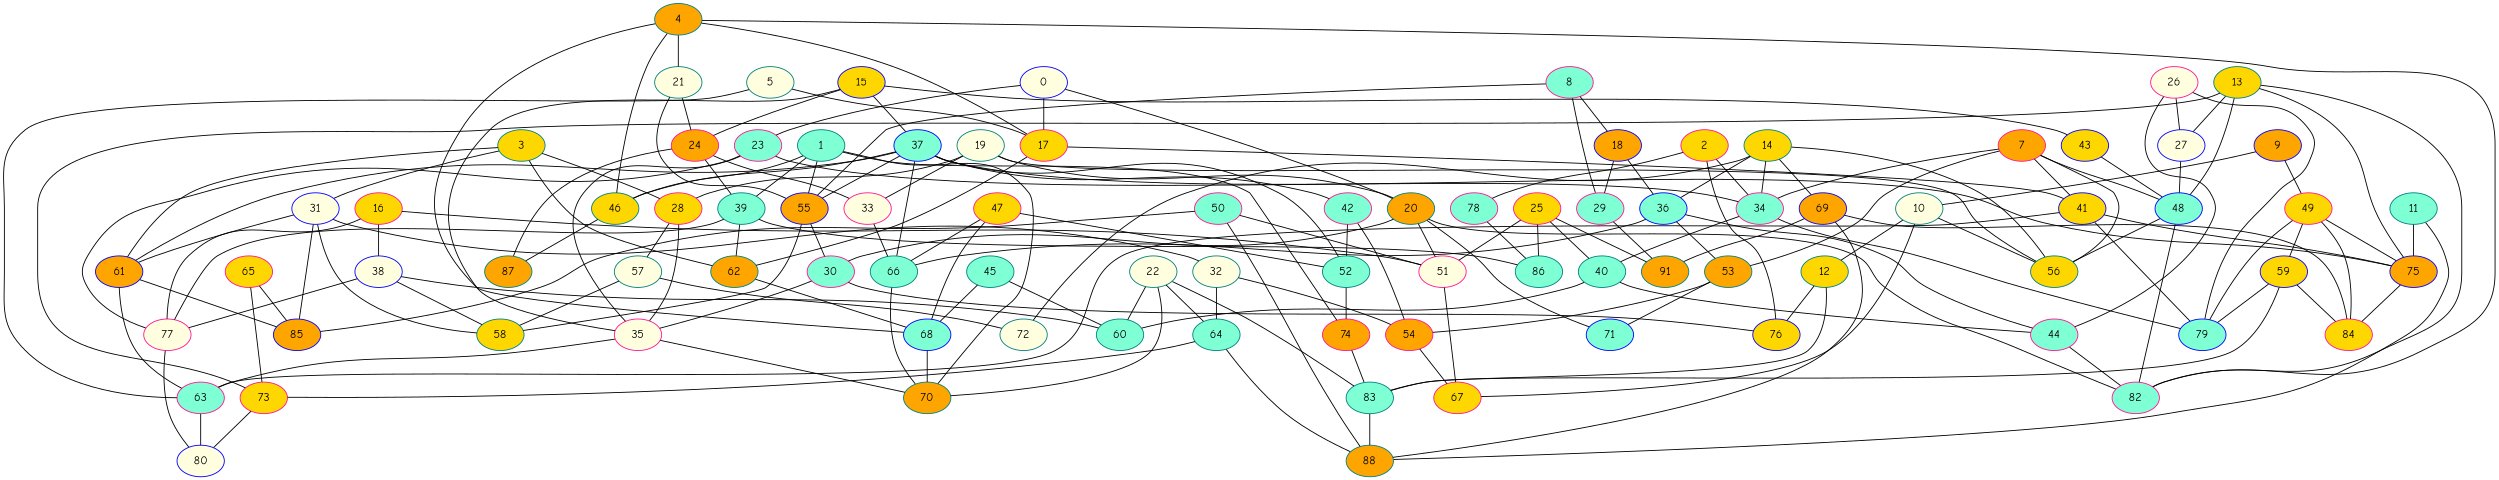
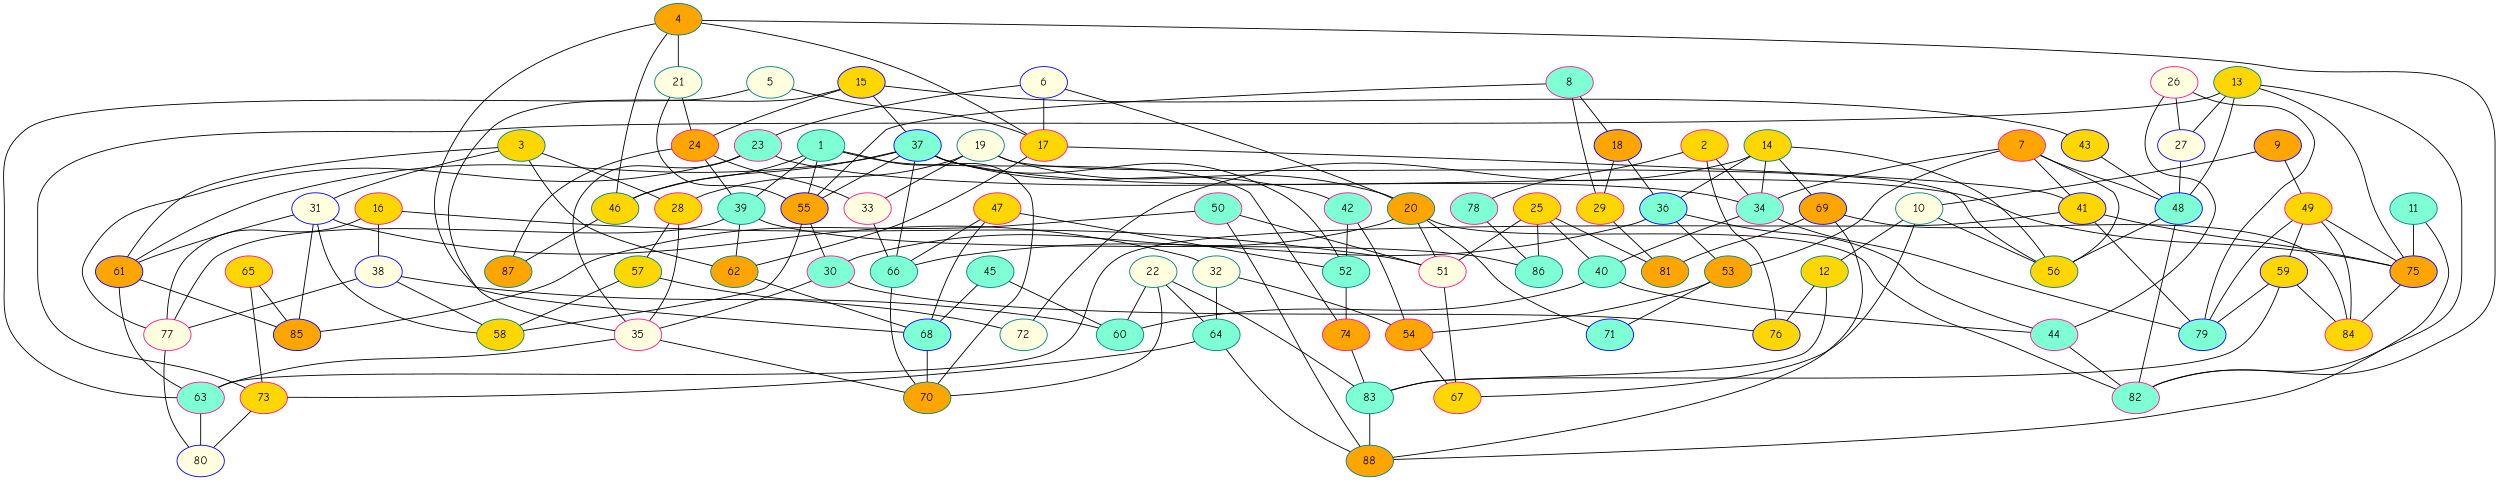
node "0": label "0" -> "6"
node "29": fillcolor aquamarine -> gold
node "57": fillcolor lightyellow -> gold
node "91": label "91" -> "81"
